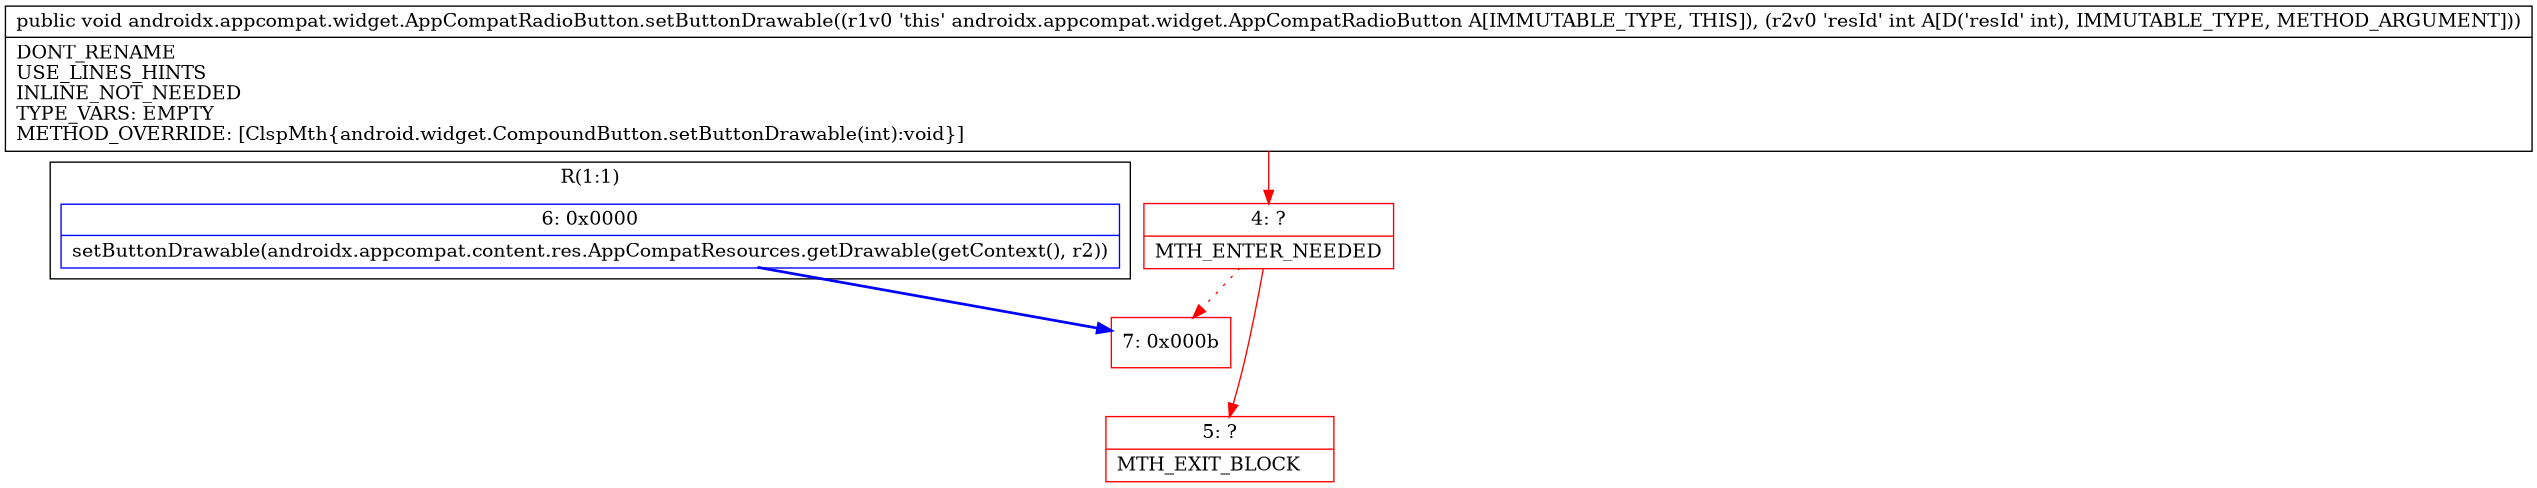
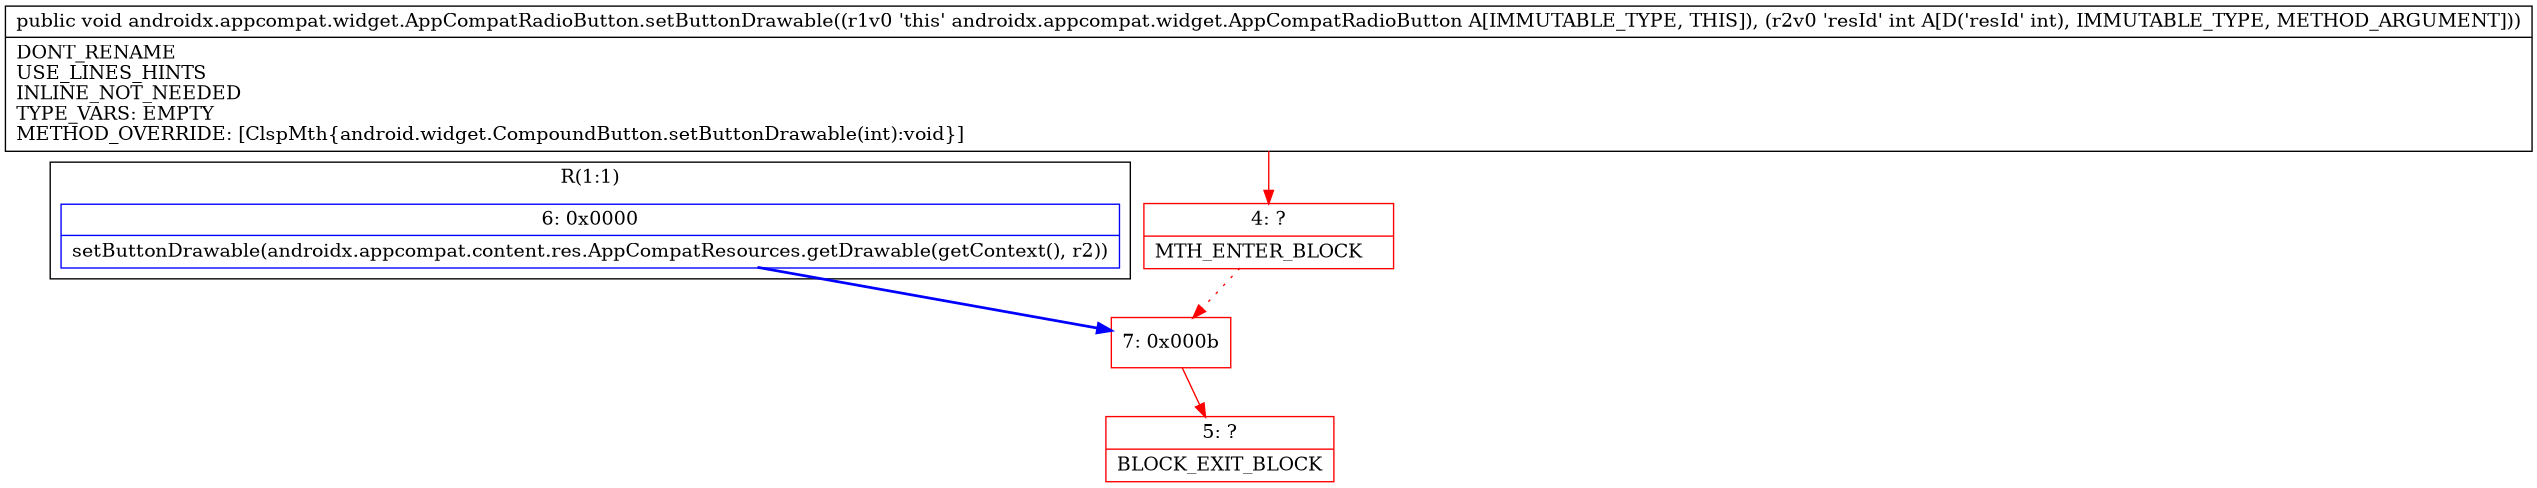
node "4: ?": text "MTH_ENTER_NEEDED" -> "MTH_ENTER_BLOCK"
edge "4: ?" -> "5: ?": now "7: 0x000b" -> "5: ?"
node "5: ?": text "MTH_EXIT_BLOCK" -> "BLOCK_EXIT_BLOCK"
